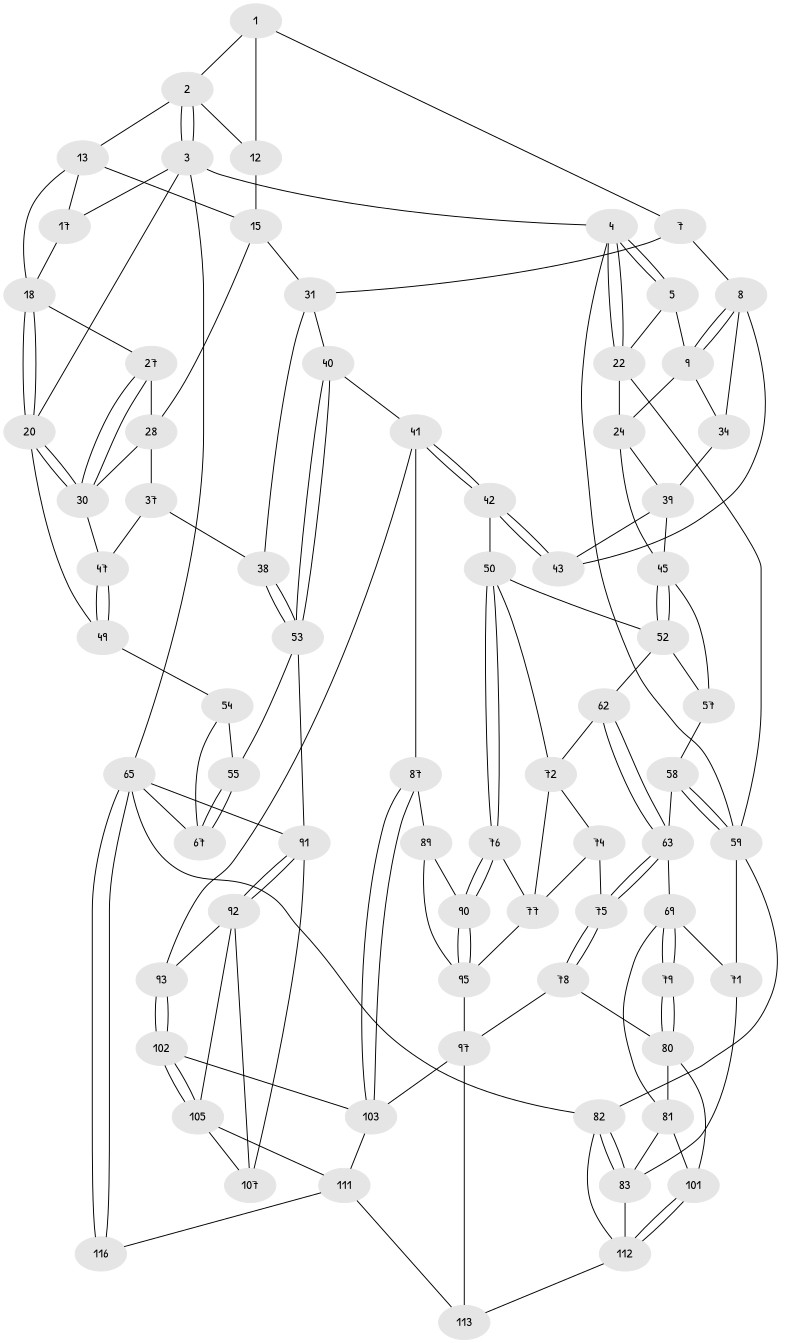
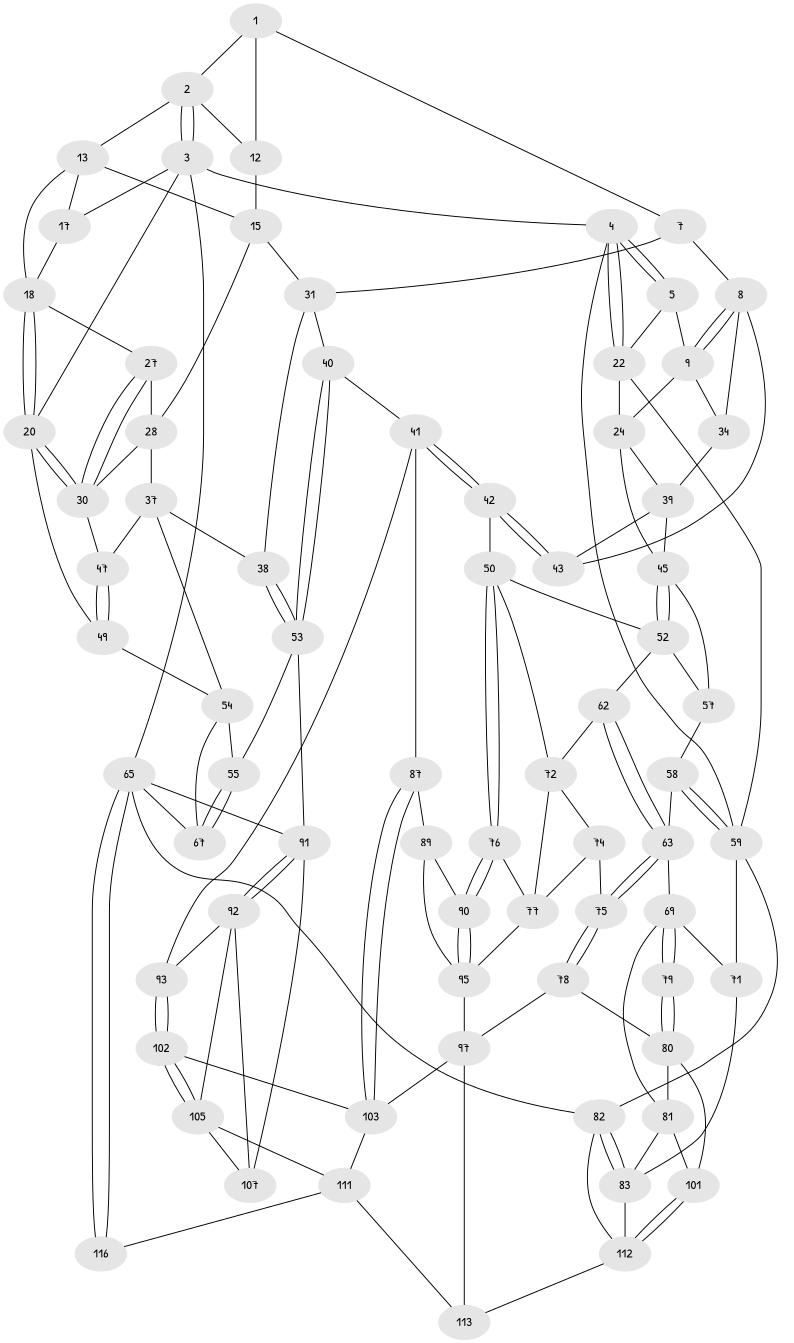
edge "37" -- "54": added
